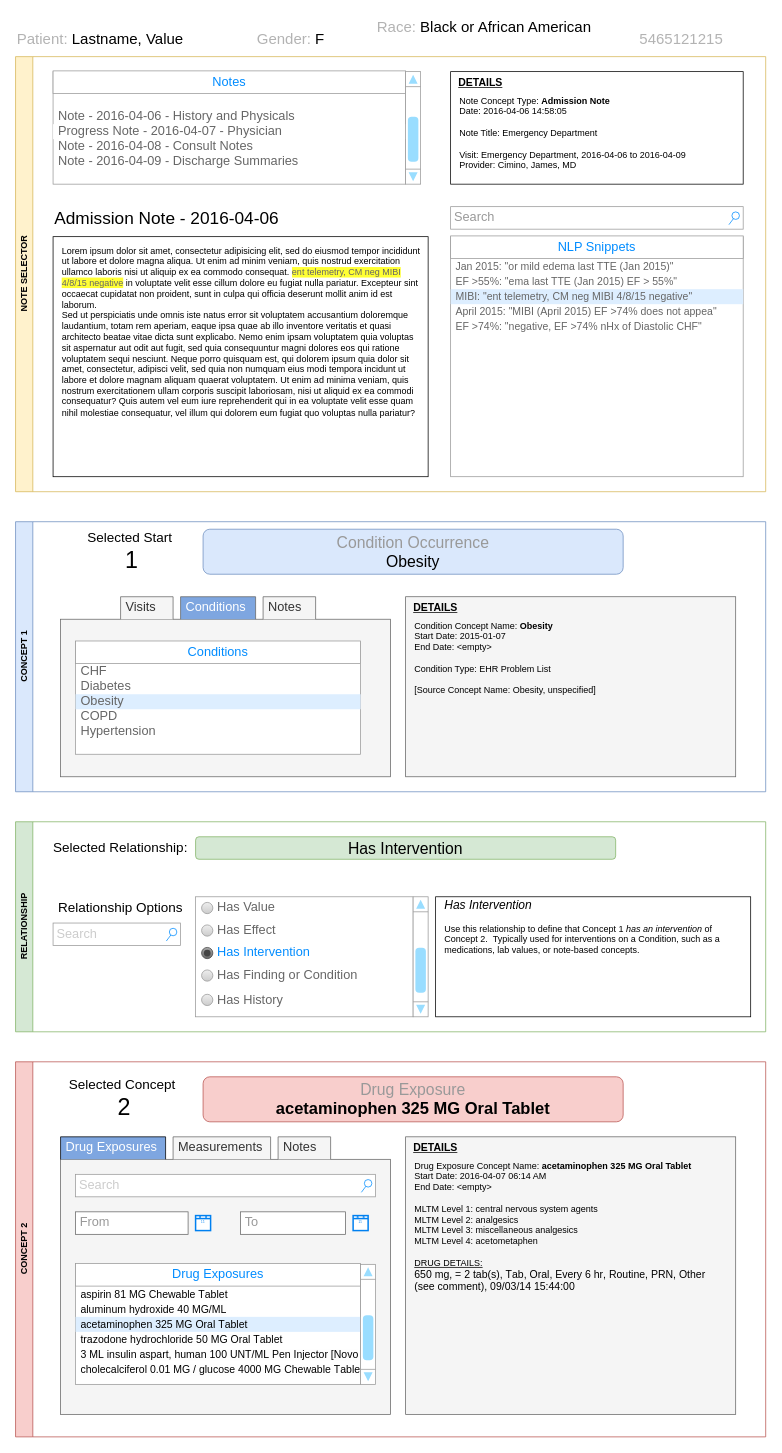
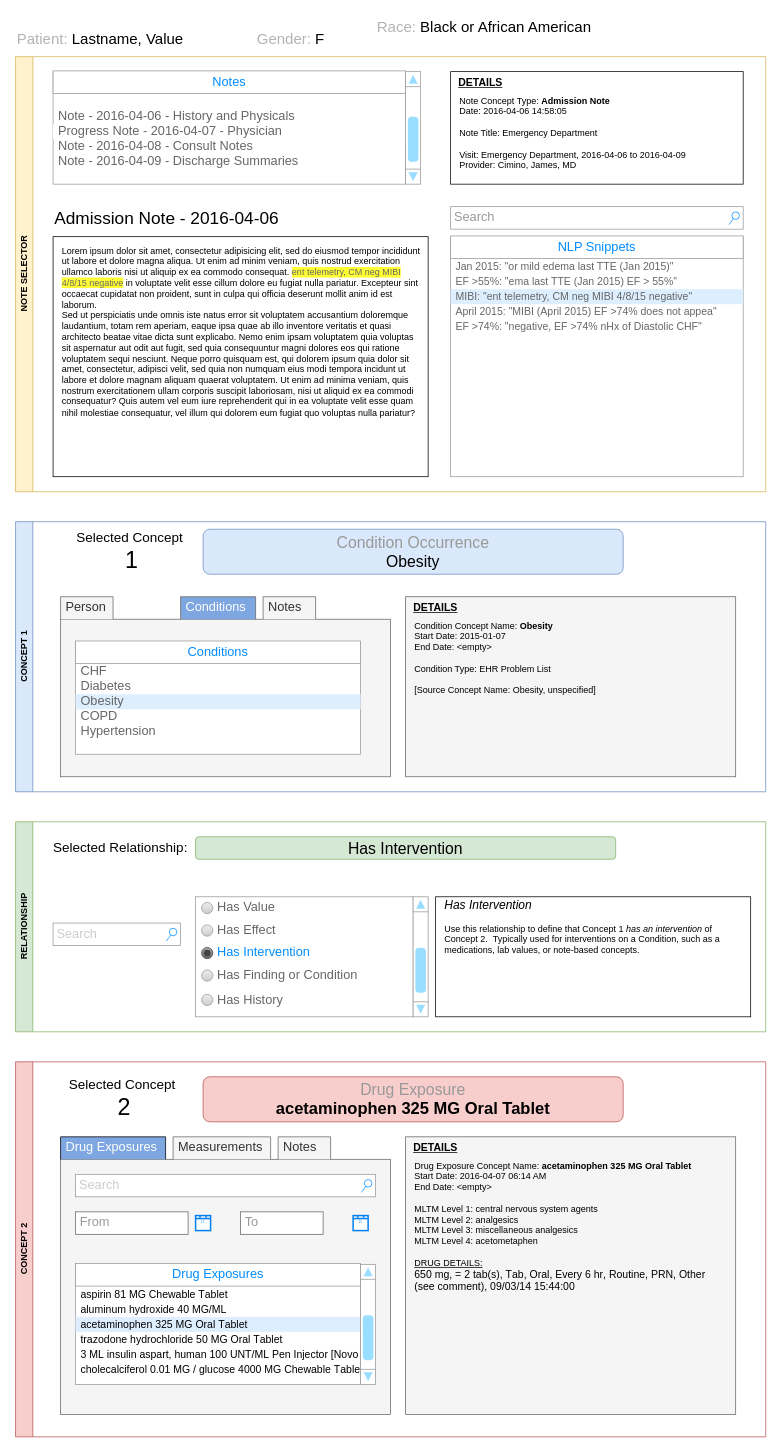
node "5465121215": removed
node "Selected Start 1": label "Selected Start 1" -> "Selected Concept 1"
node "Person": added
node "Visits": removed
node "Relationship Options": removed
node "To": size 105x23 -> 83x23
